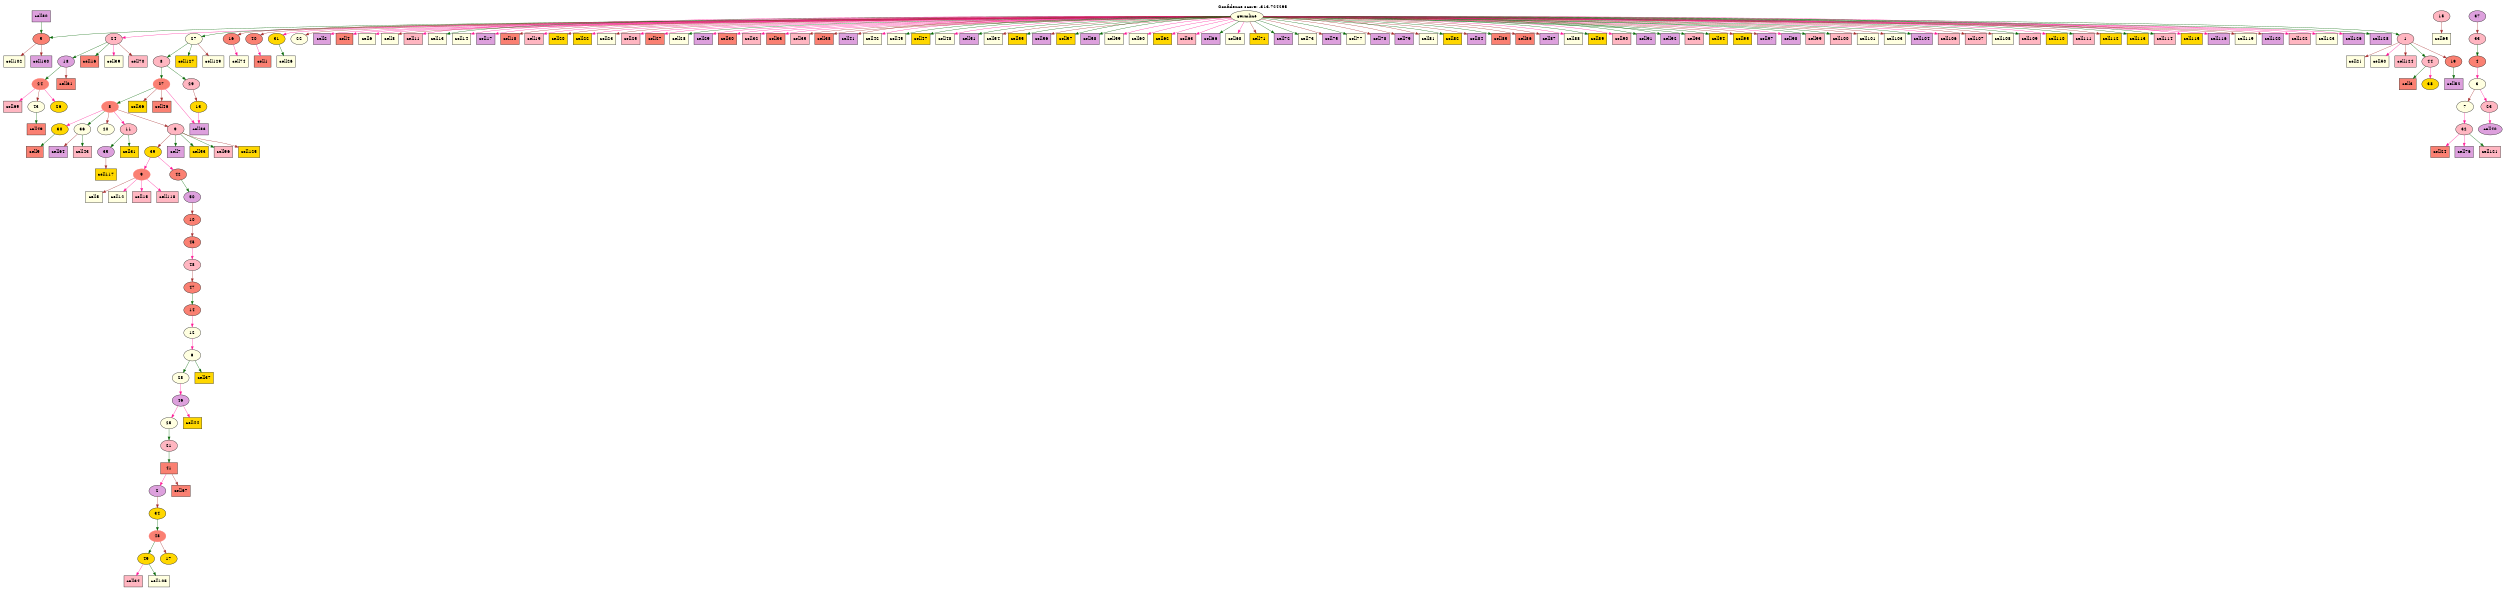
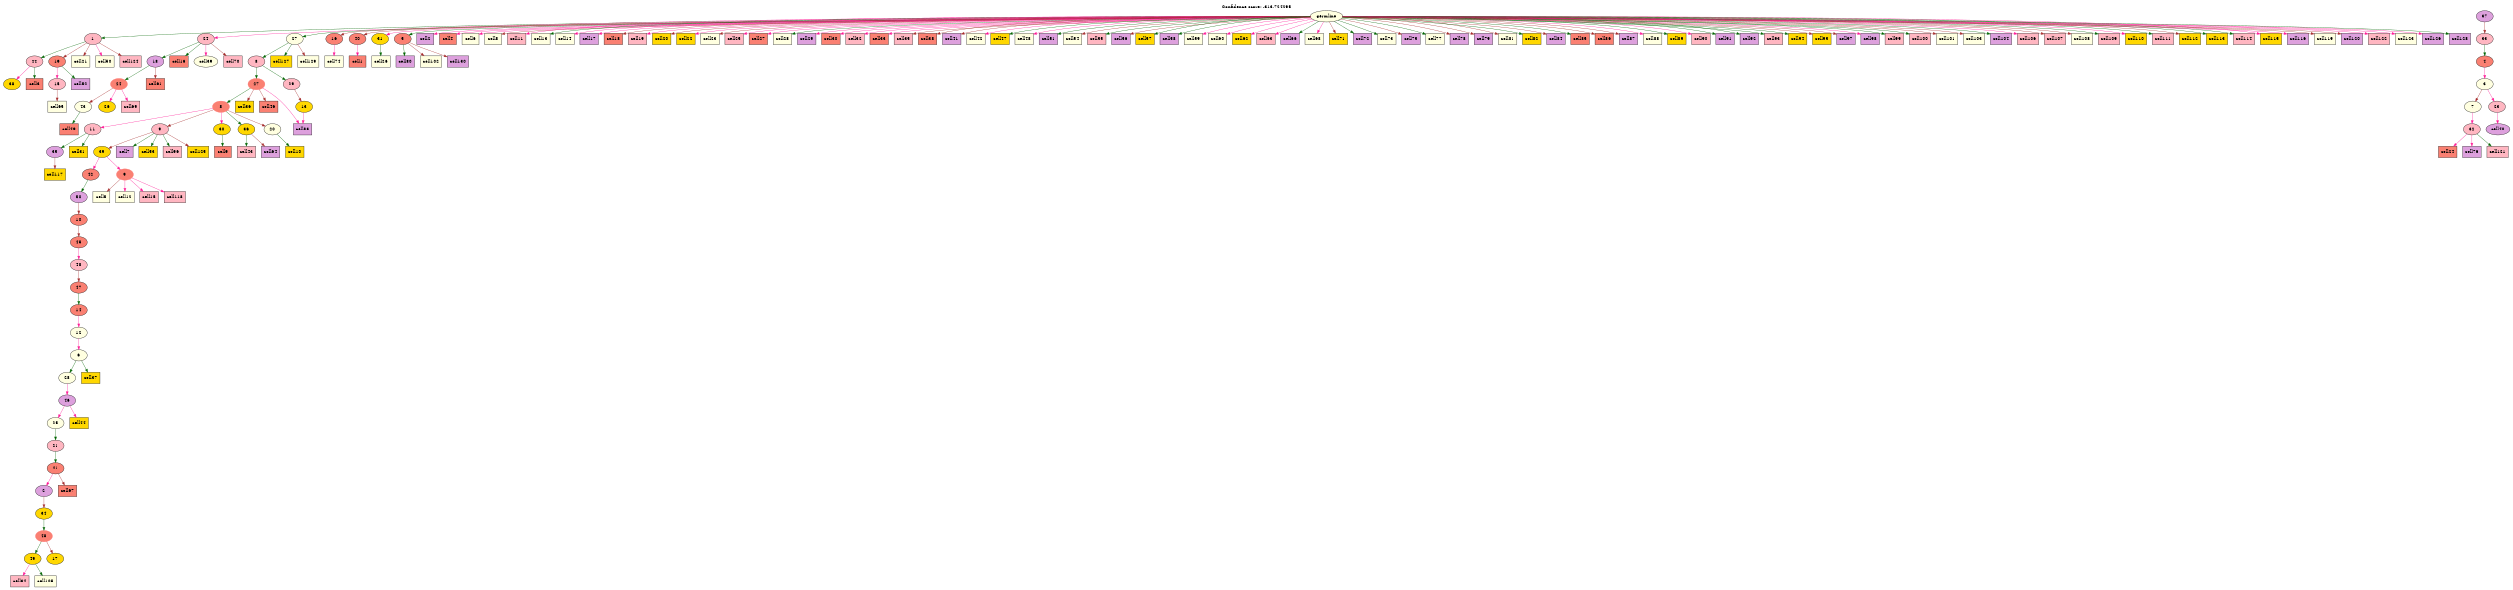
edge "cell80" -> "5": reversed
node "22": removed
node "cell45": removed
node "cell55": fillcolor gold -> lightpink
node "cell39": shape box -> ellipse
edge "19" -> "15": added
node "36": fillcolor lightyellow -> gold
node "cell10": added
node "41": shape box -> ellipse
